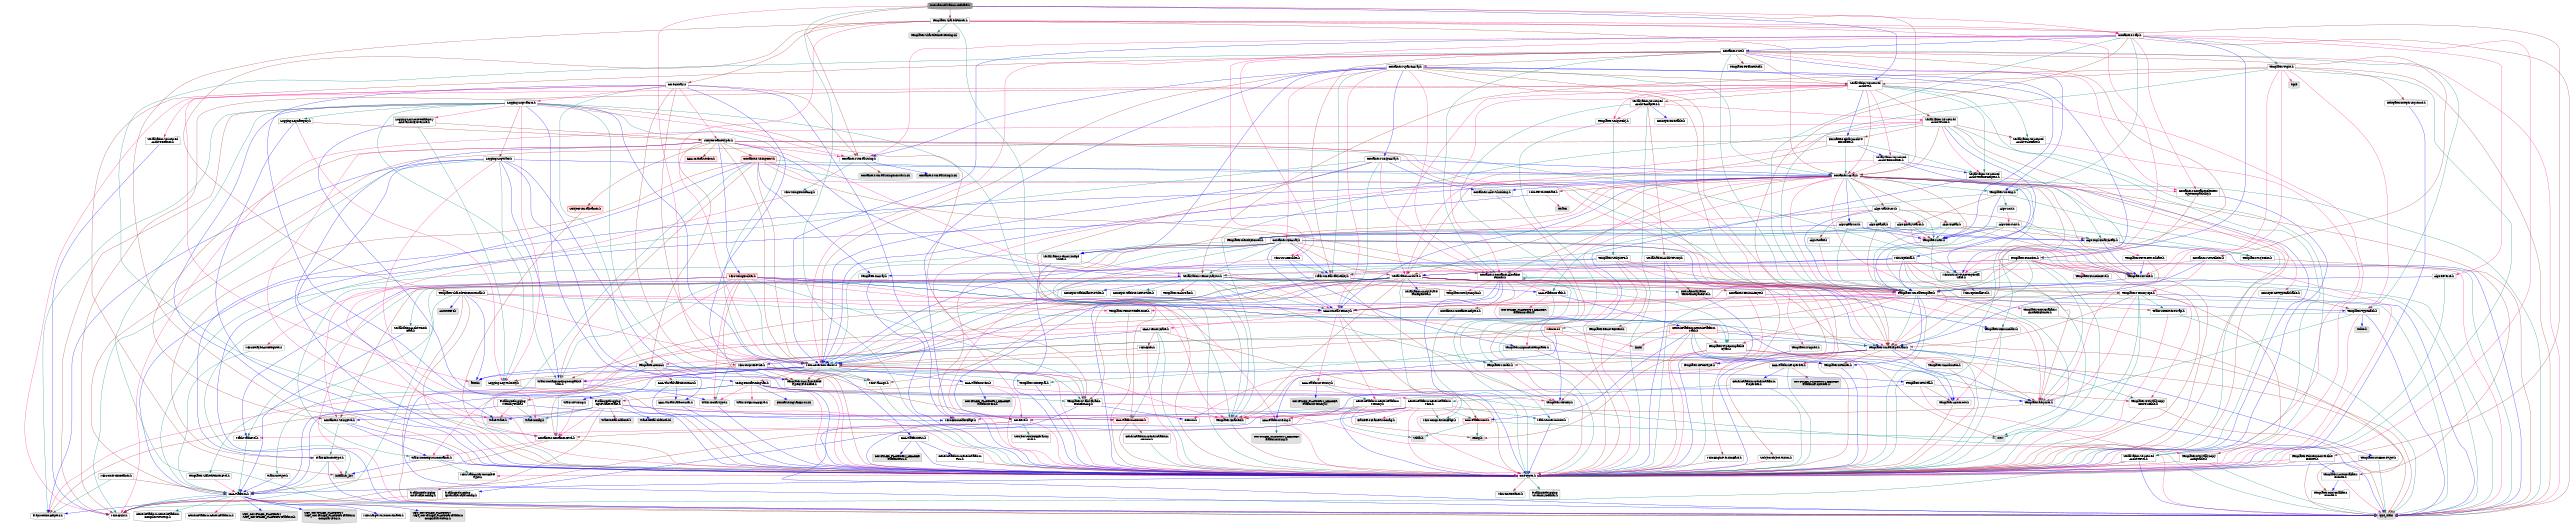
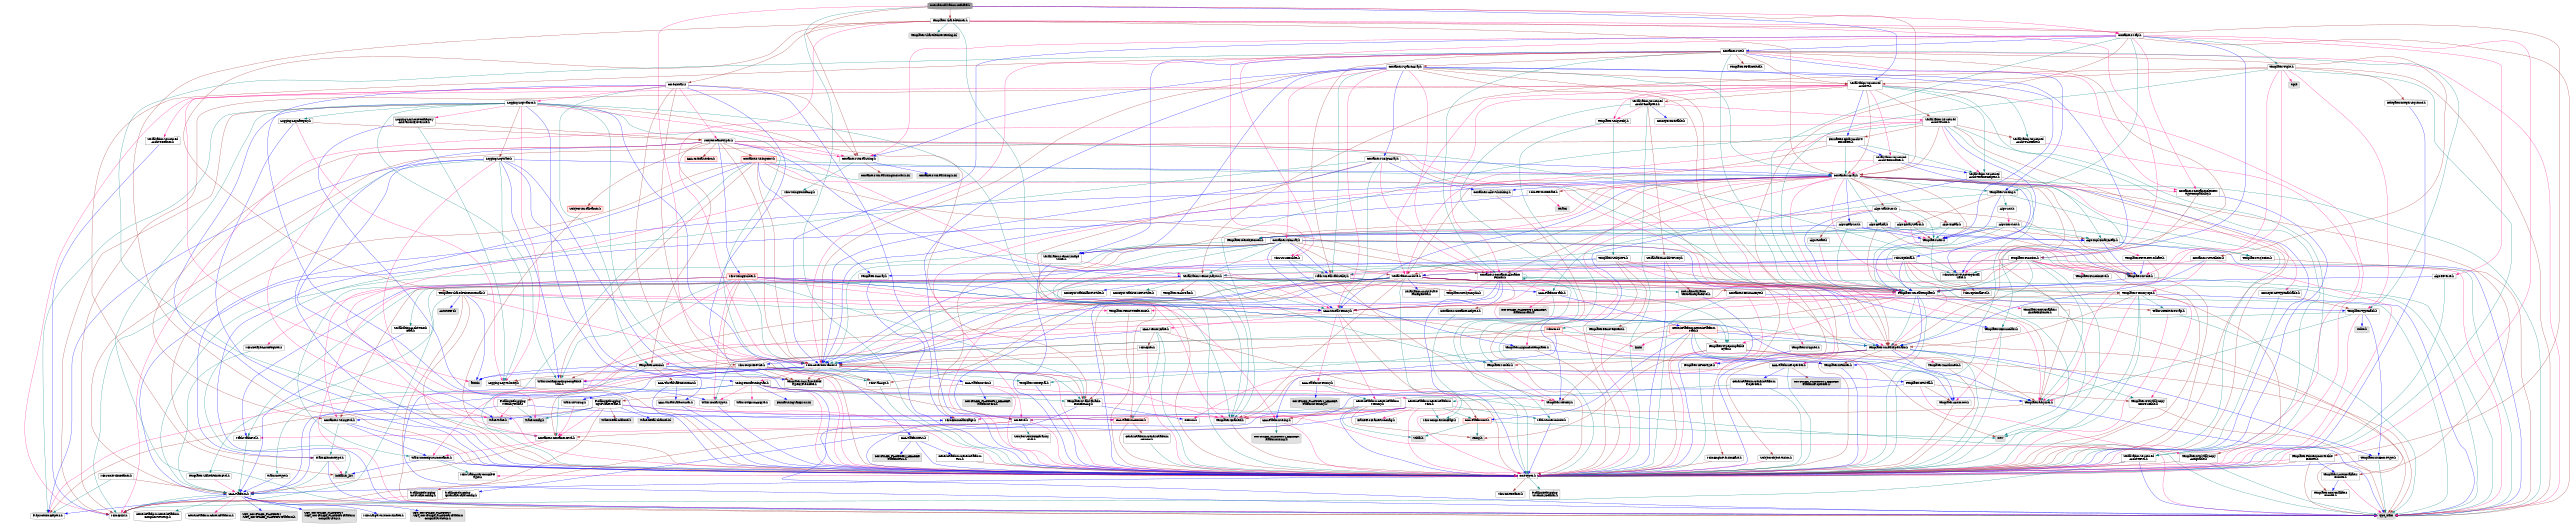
edge "Containers/Set.h" -> "Serialization/MemoryImage Writer.h": added
edge "Templates/TypeHash.h" -> "type_traits": now "Templates/TypeHash.h" -> "Templates/IsUECoreType.h"
